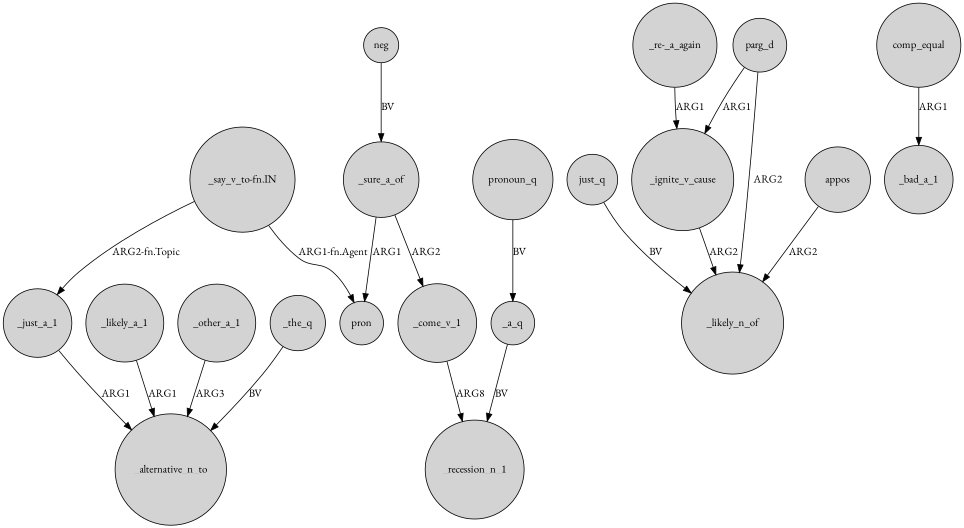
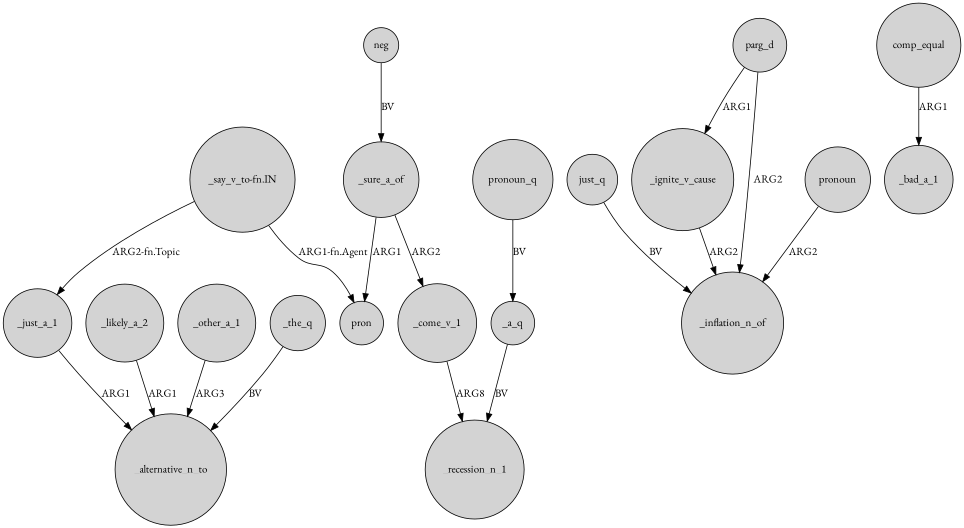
node "_re-_a_again": removed
node "appos": label "appos" -> "pronoun"
node "_likely_a_1": label "_likely_a_1" -> "_likely_a_2"
node "_likely_n_of": label "_likely_n_of" -> "_inflation_n_of"
